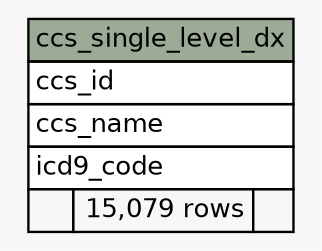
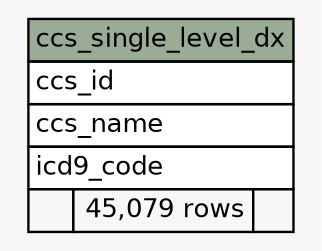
node "ccs_single_level_dx": text "15,079 rows" -> "45,079 rows"
